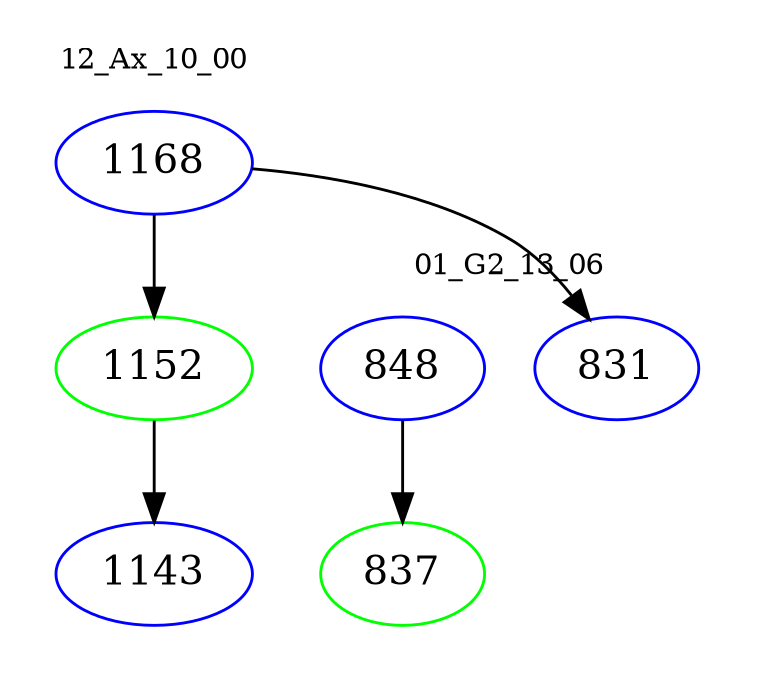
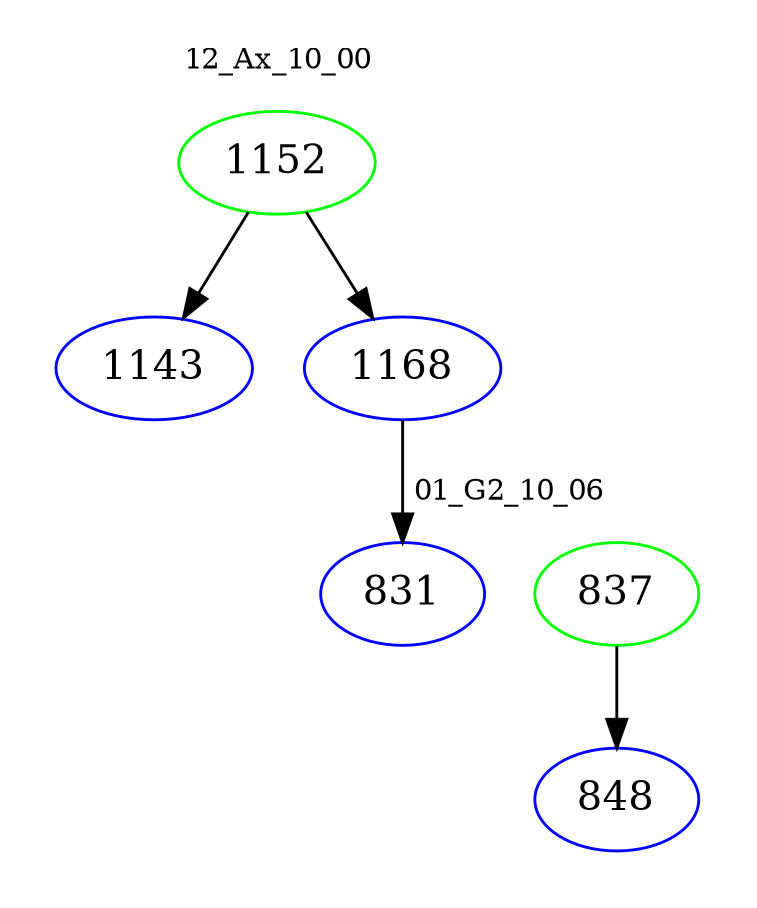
edge "1168" -> "1152": reversed
cluster "01_G2_13_06": label "01_G2_13_06" -> "01_G2_10_06"
edge "848" -> "837": reversed
